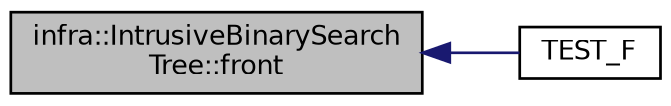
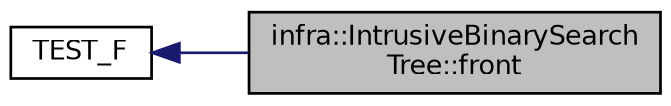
edge "TEST_F" -> "infra::IntrusiveBinarySearch Tree::front": reversed
